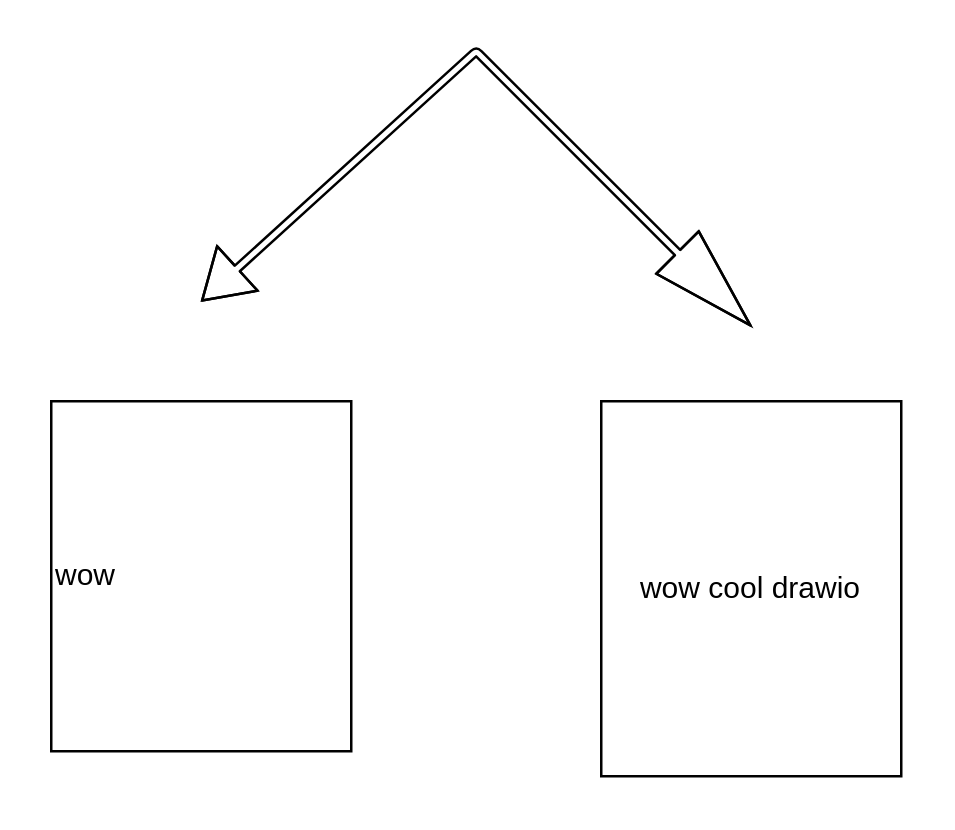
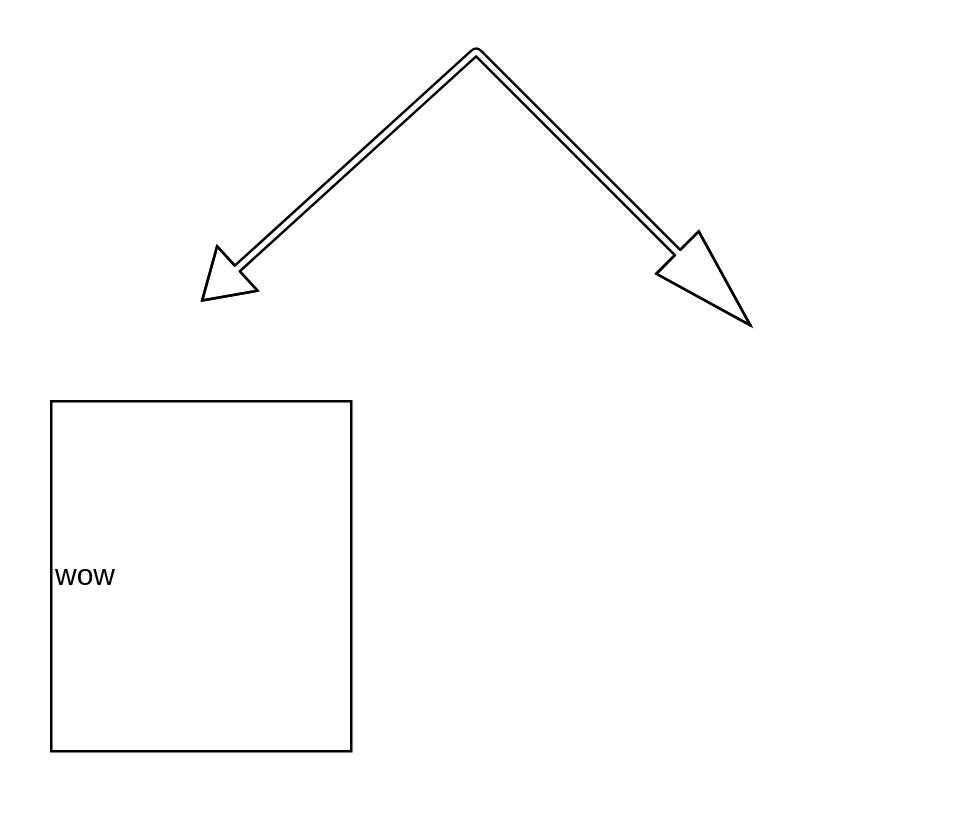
node "wow cool drawio": removed
